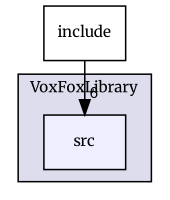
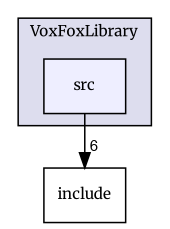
edge "include" -> "src": reversed
